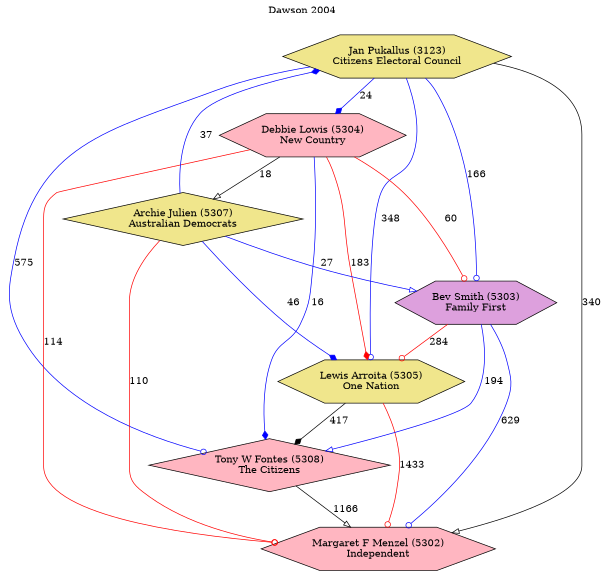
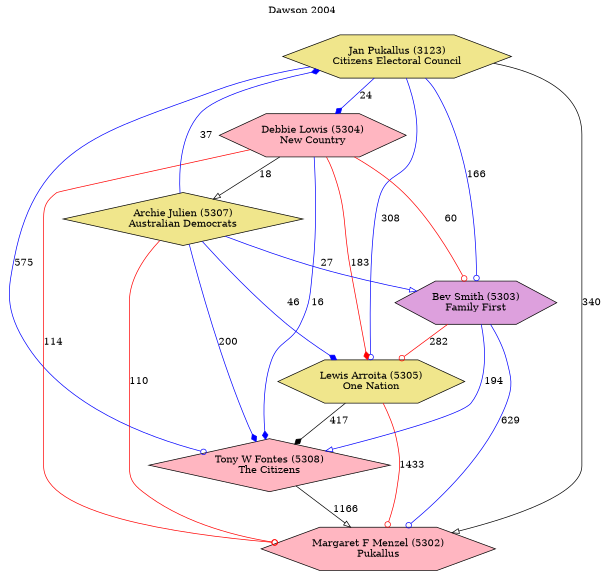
edge "Jan Pukallus (3123) Citizens Electoral Council" -> "Lewis Arroita (5305) One Nation": label "348" -> "308"
edge "Archie Julien (5307) Australian Democrats" -> "Tony W Fontes (5308) The Citizens": added, label "200"
edge "Bev Smith (5303) Family First" -> "Lewis Arroita (5305) One Nation": label "284" -> "282"
node "Margaret F Menzel (5302) Independent": label "Margaret F Menzel (5302) Independent" -> "Margaret F Menzel (5302) Pukallus"
